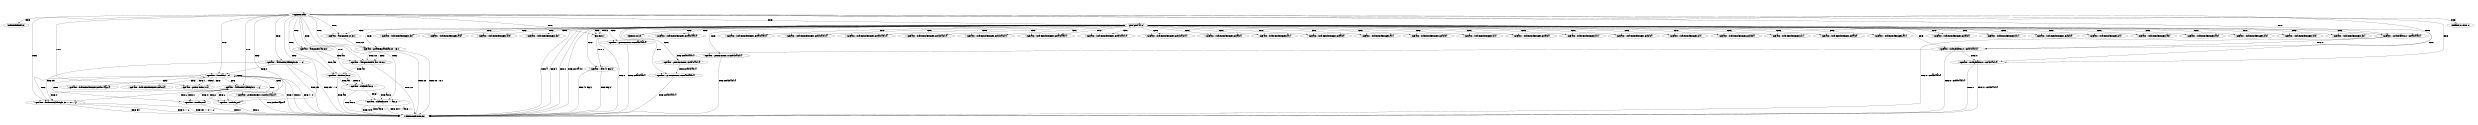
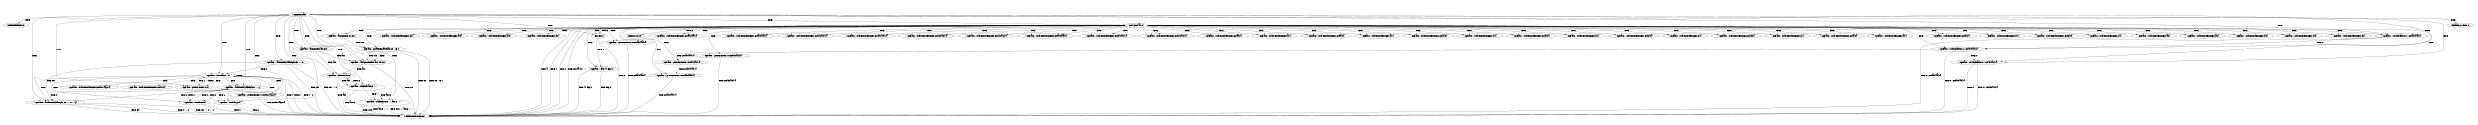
edge "(METHOD,main)" -> "(<operator>.assignment,cur = 1)": removed, label "DDG:"
edge "(good,good(a,b,c))" -> "(UNKNOWN,b,b)": label "CDG: " -> "DDG: x"
